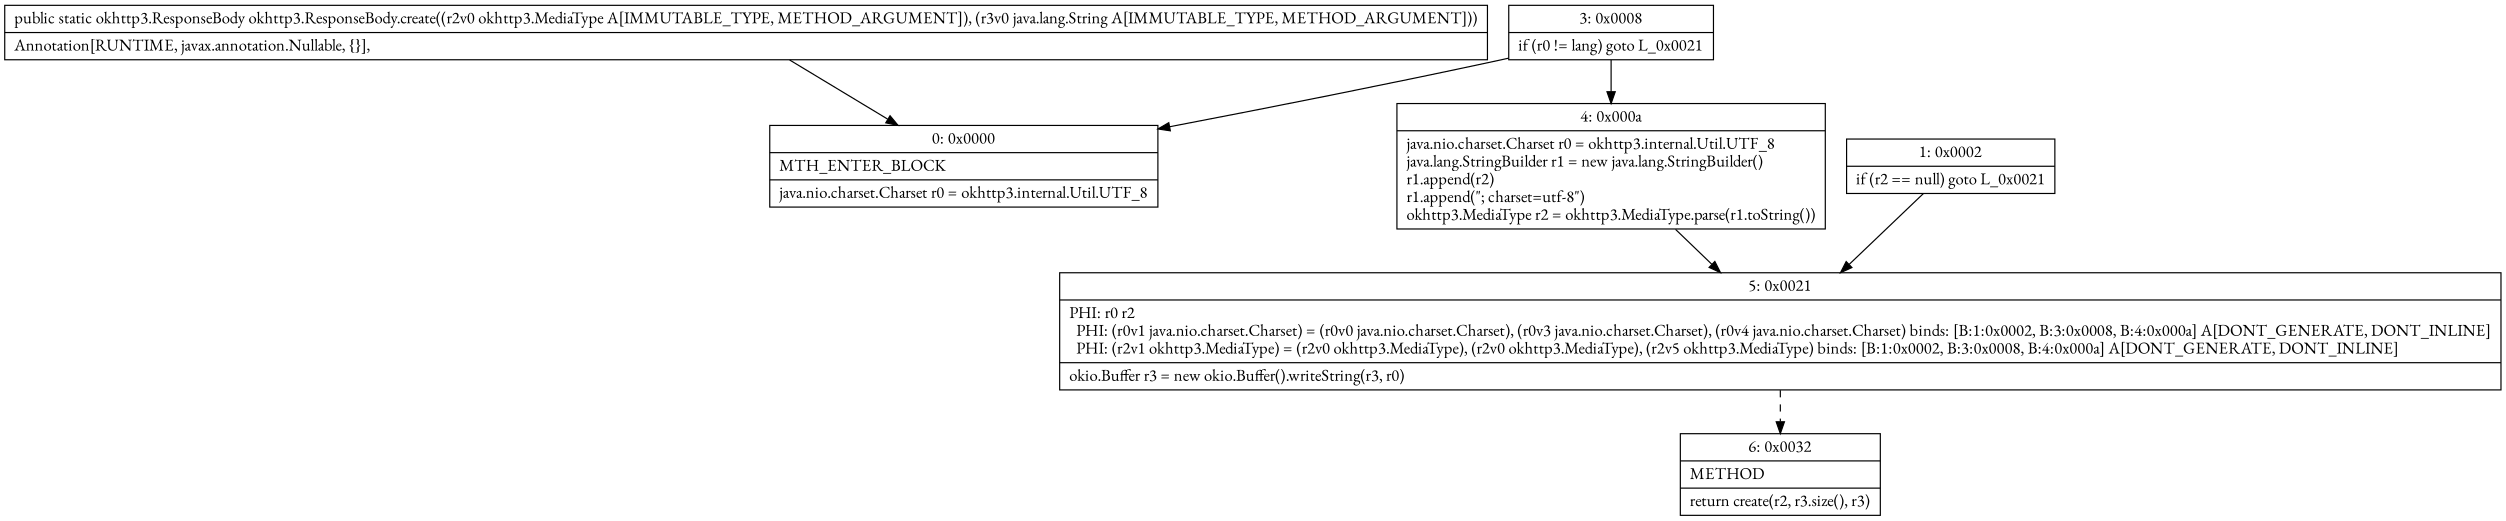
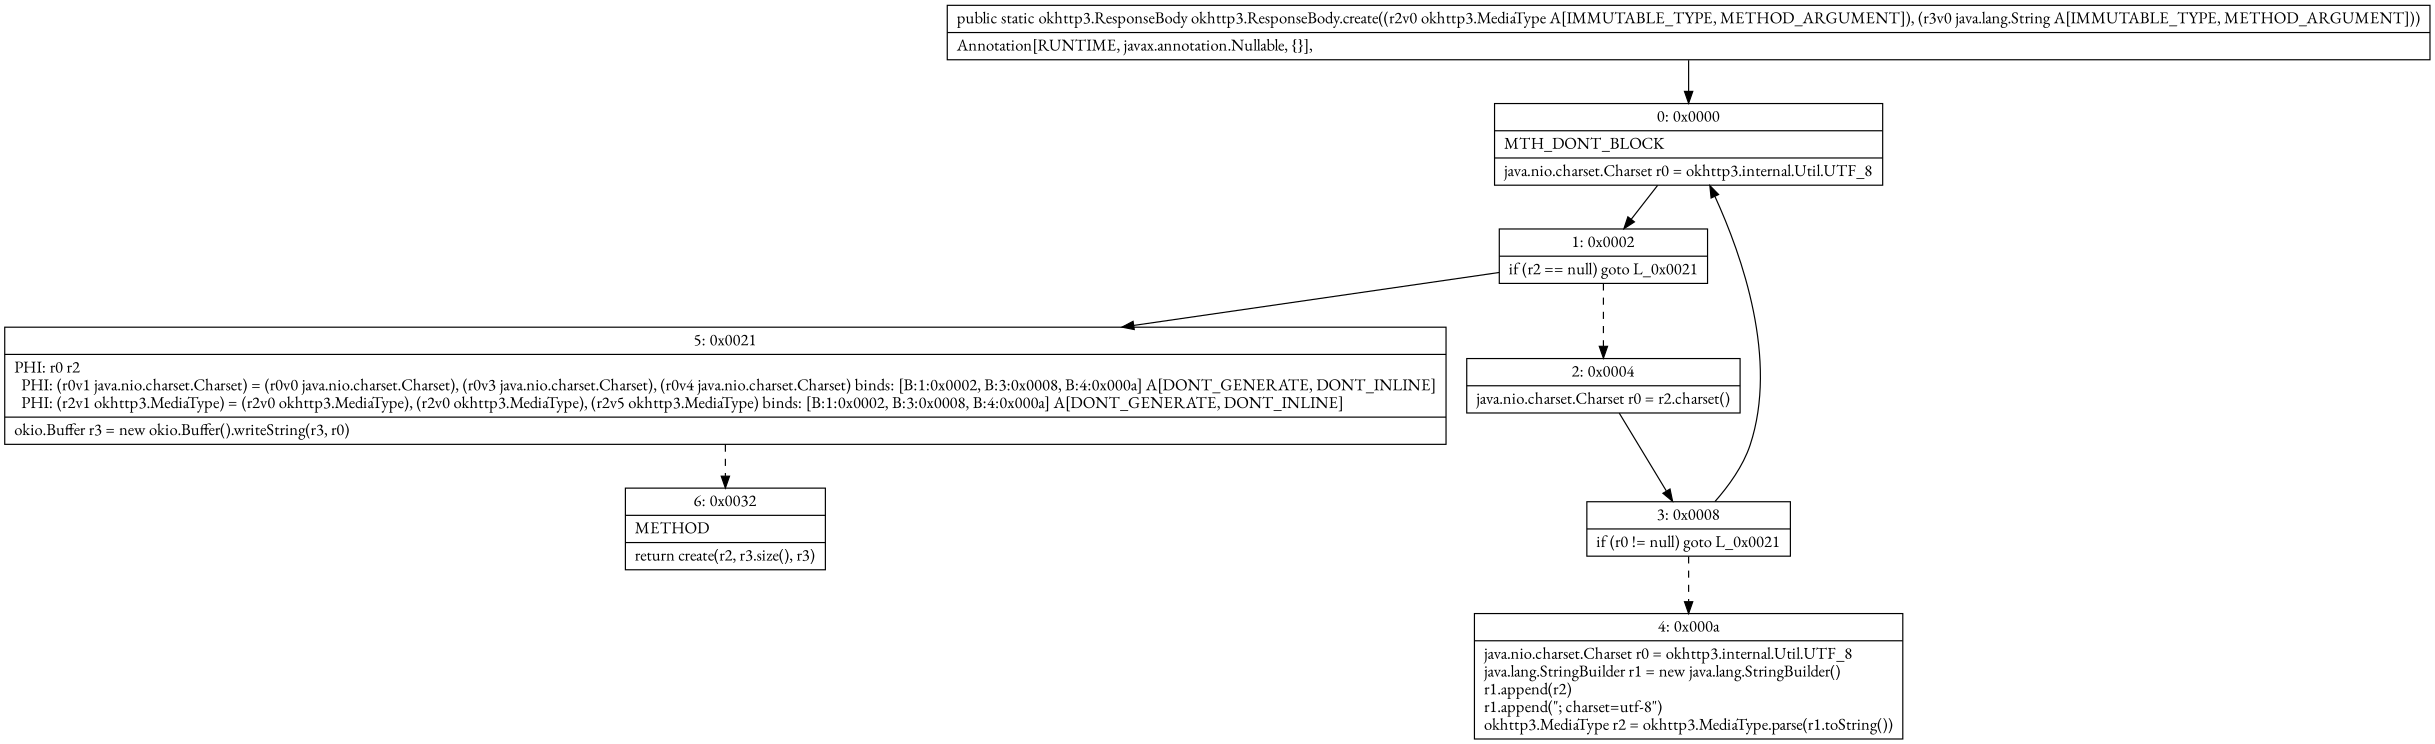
node "3: 0x0008": text "if (r0 != lang) goto L_0x0021" -> "if (r0 != null) goto L_0x0021"
edge "3: 0x0008" -> "4: 0x000a": style solid -> dashed
node "0: 0x0000": text "MTH_ENTER_BLOCK" -> "MTH_DONT_BLOCK"
edge "0: 0x0000" -> "1: 0x0002": added
edge "4: 0x000a" -> "5: 0x0021": removed
node "2: 0x0004": added
